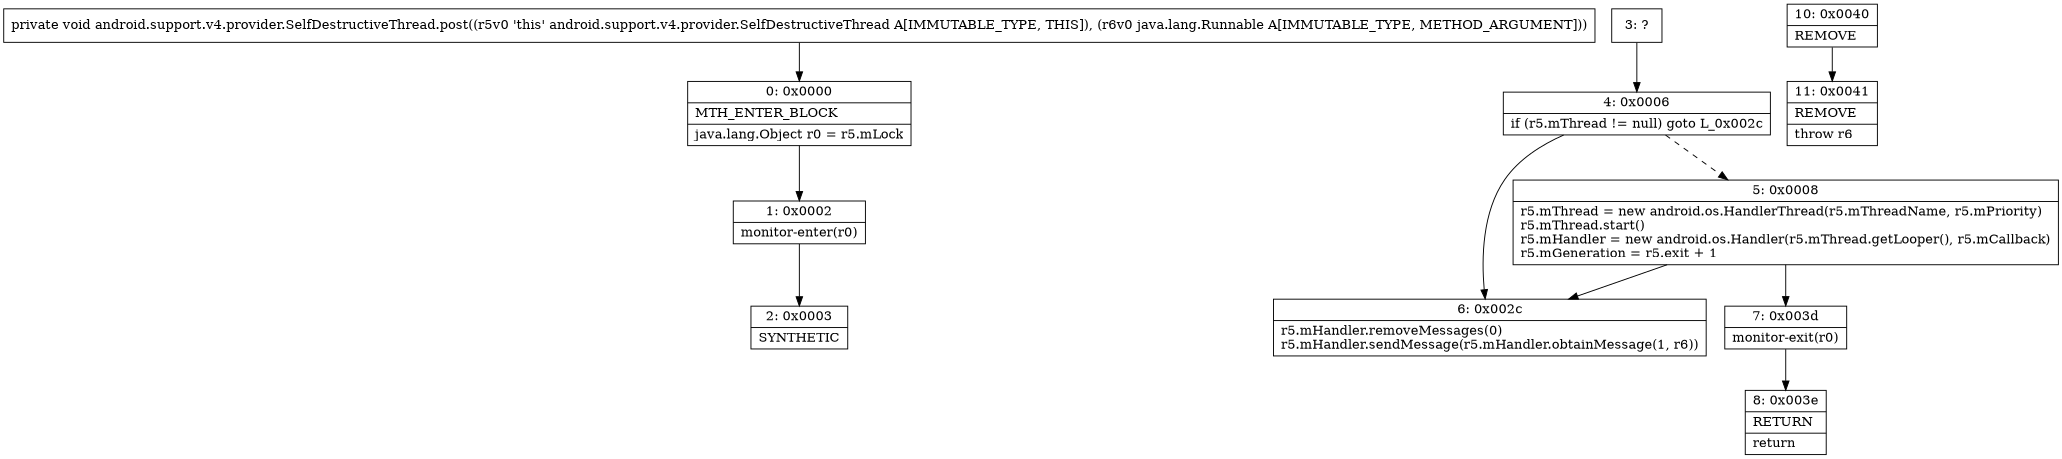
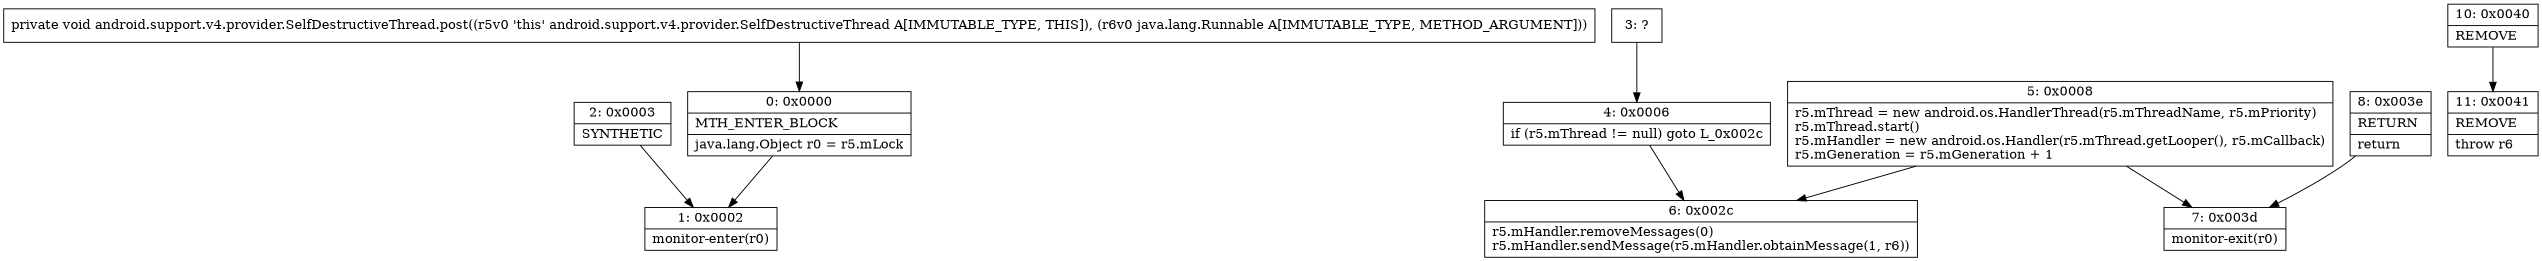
edge "4: 0x0006" -> "5: 0x0008": removed
node "5: 0x0008": text "r5.mGeneration = r5.exit + 1" -> "r5.mGeneration = r5.mGeneration + 1"
edge "1: 0x0002" -> "2: 0x0003": reversed
edge "7: 0x003d" -> "8: 0x003e": reversed
